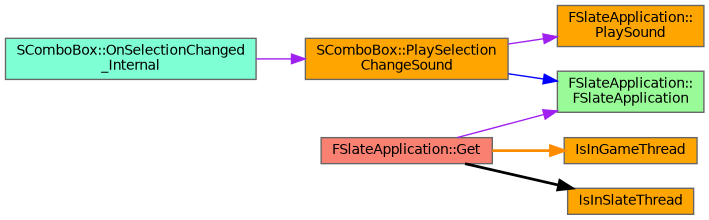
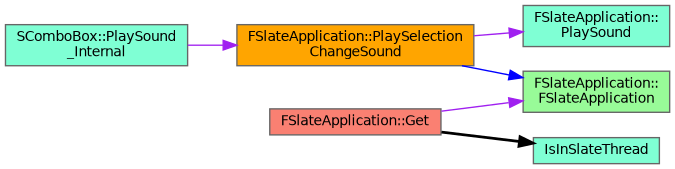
node "FSlateApplication:: PlaySound": fillcolor orange -> aquamarine
node "SComboBox::OnSelectionChanged _Internal": label "SComboBox::OnSelectionChanged _Internal" -> "SComboBox::PlaySound _Internal"
node "SComboBox::PlaySelection ChangeSound": label "SComboBox::PlaySelection ChangeSound" -> "FSlateApplication::PlaySelection ChangeSound"
node "IsInGameThread": removed
node "IsInSlateThread": fillcolor orange -> aquamarine
